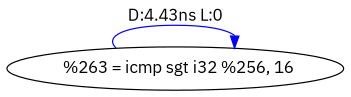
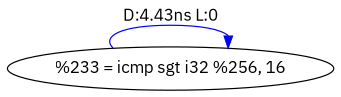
node "%263 = icmp sgt i32 %256, 16": label "%263 = icmp sgt i32 %256, 16" -> "%233 = icmp sgt i32 %256, 16"
